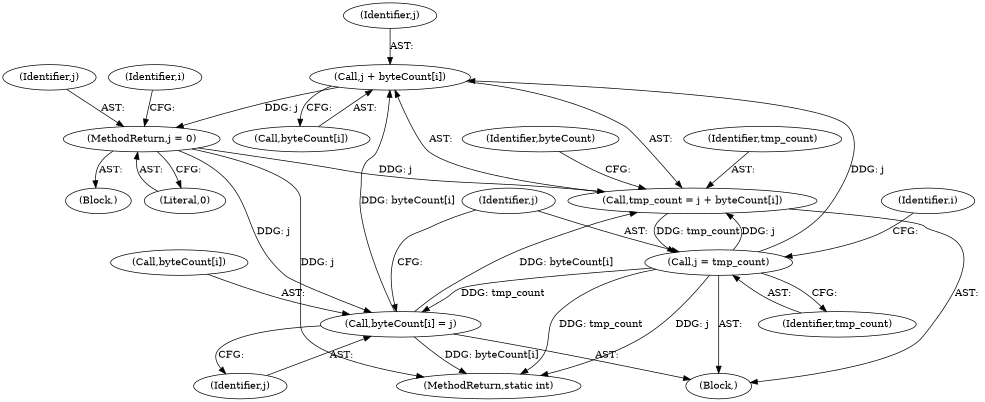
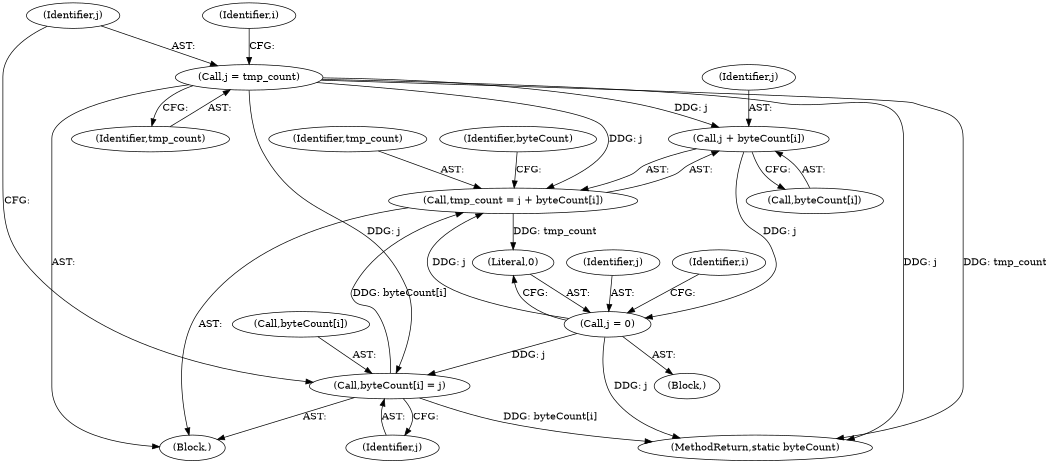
node "(MethodReturn,j = 0)": label "(MethodReturn,j = 0)" -> "(Call,j = 0)"
edge "(Call,byteCount[i] = j)" -> "(Call,j + byteCount[i])": removed, label "DDG: byteCount[i]"
edge "(Call,tmp_count = j + byteCount[i])" -> "(Call,j = tmp_count)": now "(Call,tmp_count = j + byteCount[i])" -> "(Literal,0)"
edge "(Call,j = tmp_count)" -> "(Call,byteCount[i] = j)": label "DDG: tmp_count" -> "DDG: j"
node "(MethodReturn,static int)": label "(MethodReturn,static int)" -> "(MethodReturn,static byteCount)"
